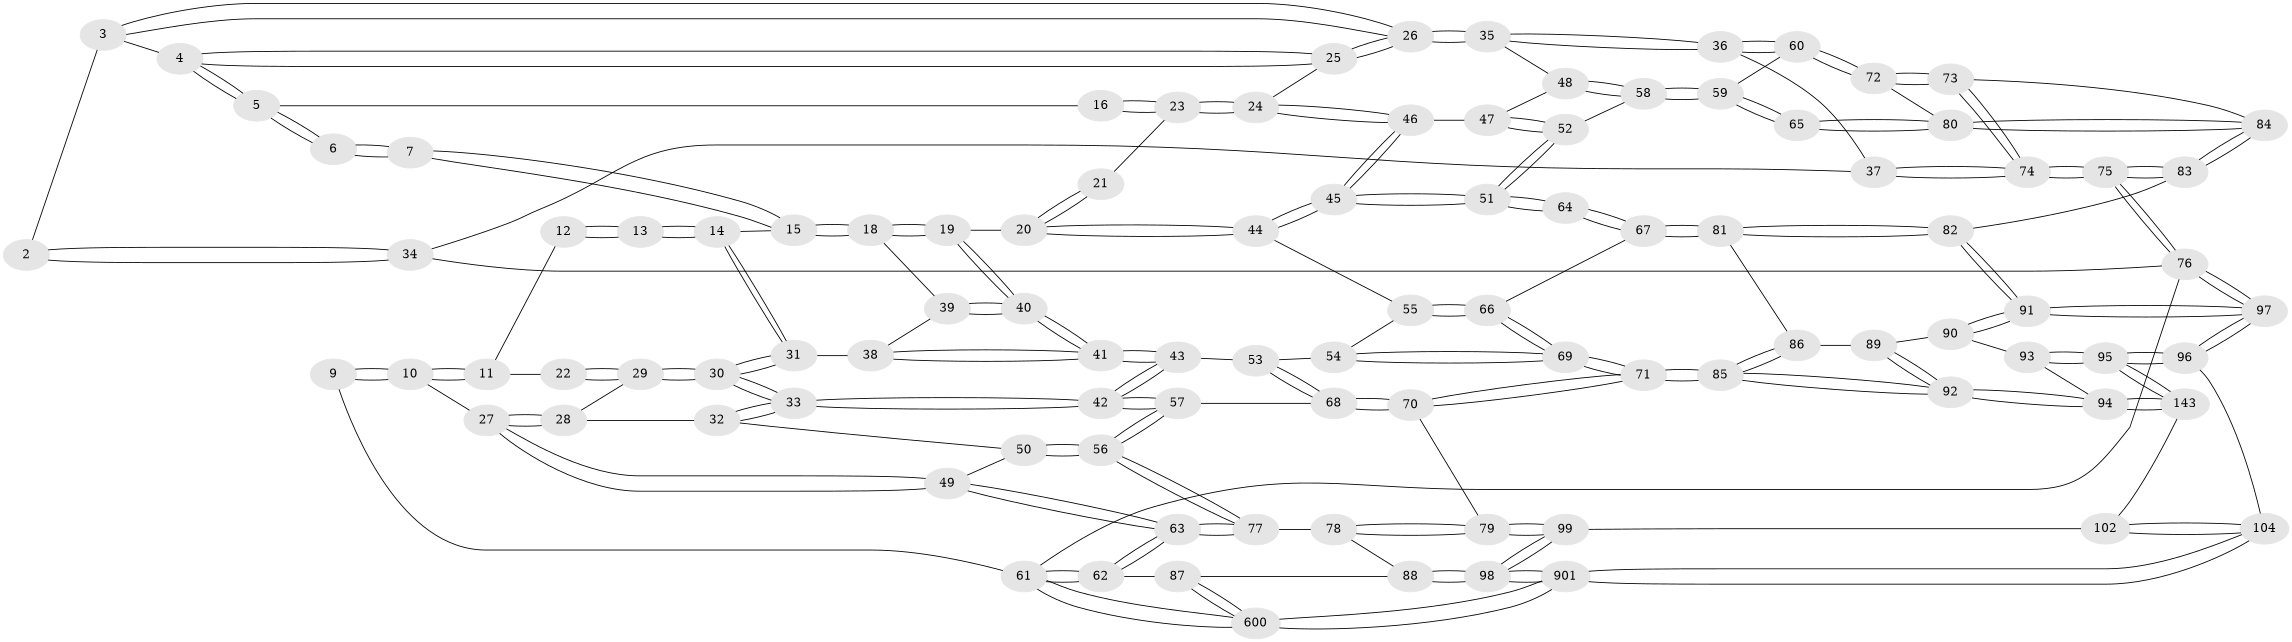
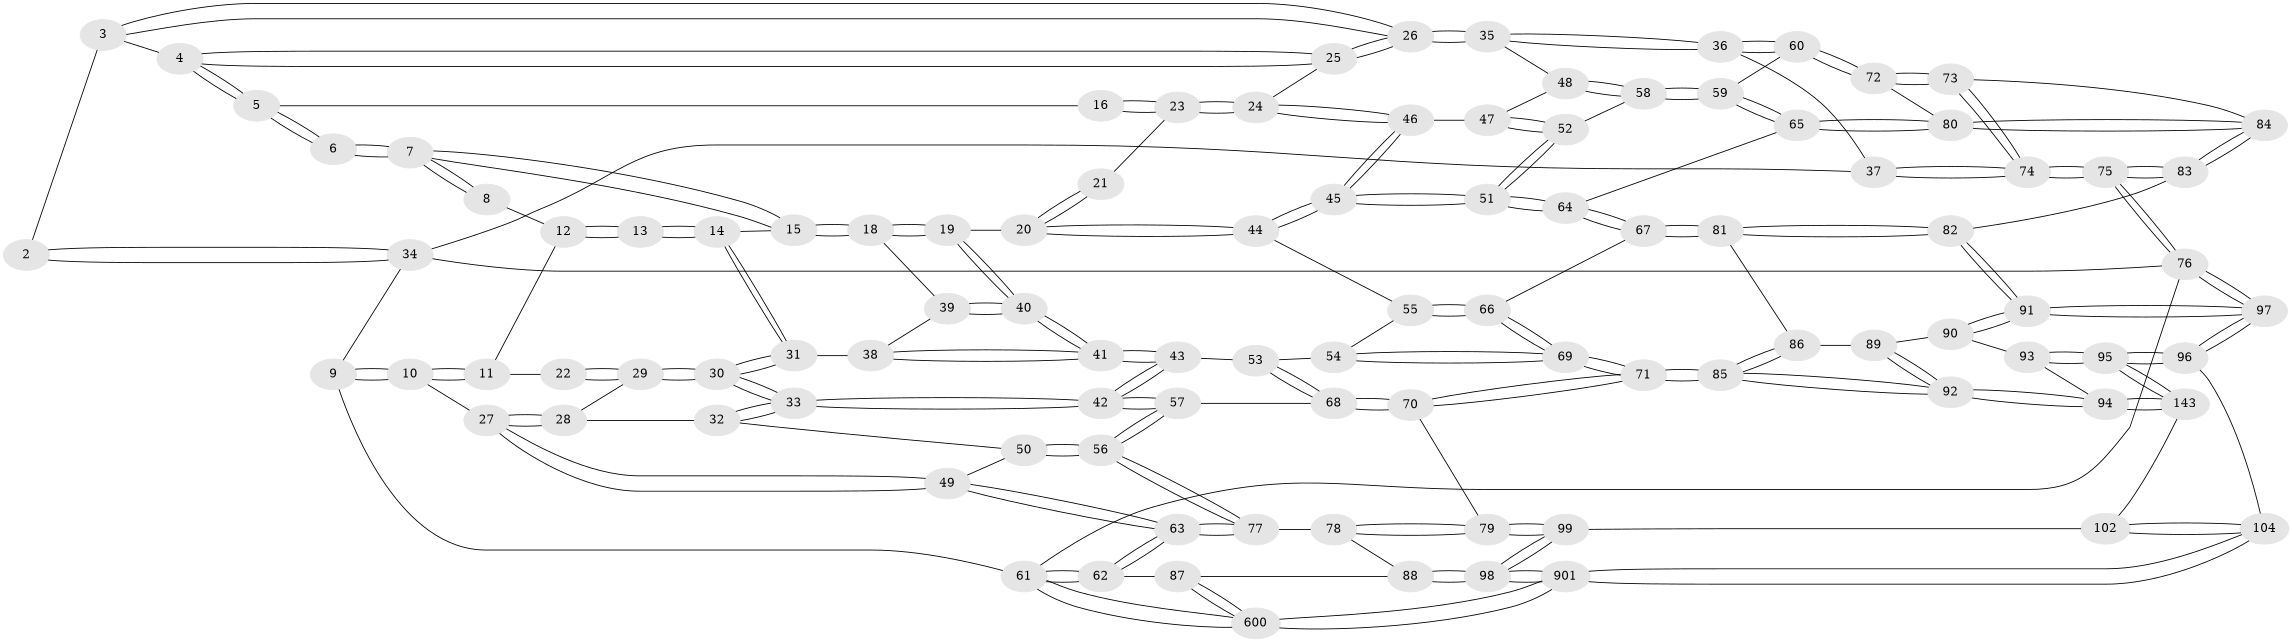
edge "65" -- "64": added
node "8": added
edge "34" -- "9": added
